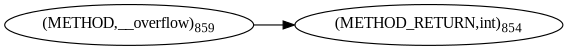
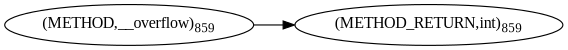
node "(METHOD_RETURN,int)": text "854" -> "859"
